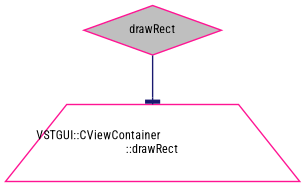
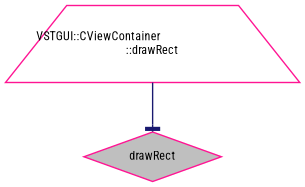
edge "drawRect" -> "VSTGUI::CViewContainer ::drawRect": reversed
